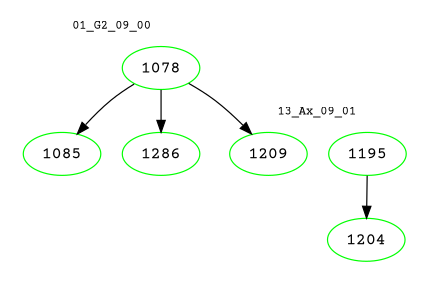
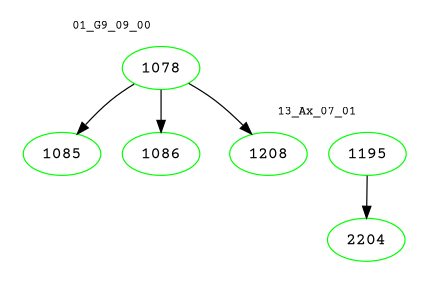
cluster "01_G2_09_00": label "01_G2_09_00" -> "01_G9_09_00"
cluster "13_Ax_09_01": label "13_Ax_09_01" -> "13_Ax_07_01"
node "1286": label "1286" -> "1086"
node "1209": label "1209" -> "1208"
node "1204": label "1204" -> "2204"
